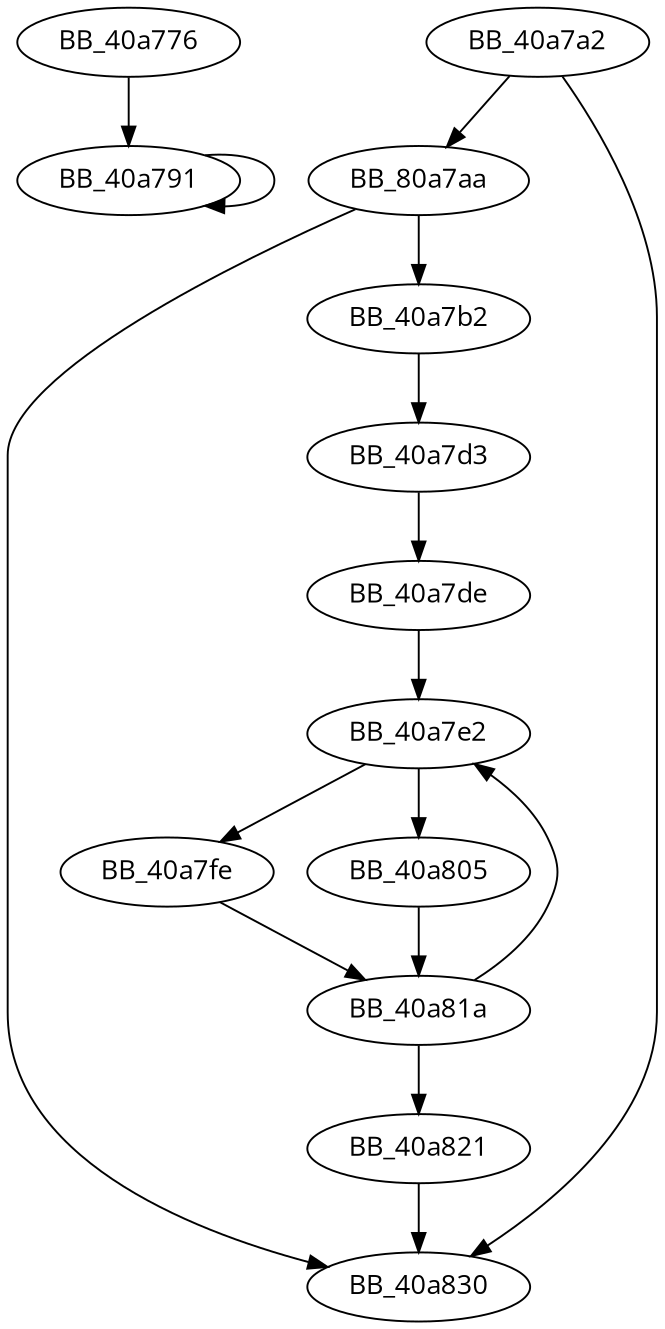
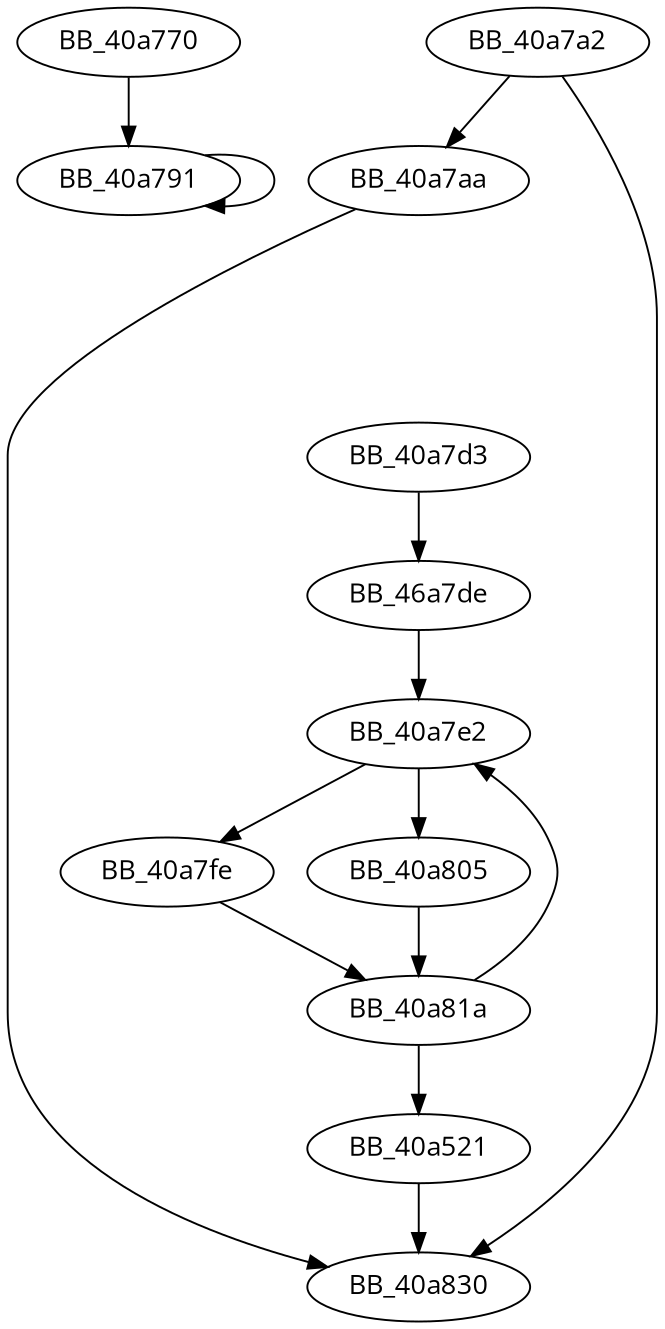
node "BB_40a776": label "BB_40a776" -> "BB_40a770"
node "BB_80a7aa": label "BB_80a7aa" -> "BB_40a7aa"
node "BB_40a7b2": removed
node "BB_40a7de": label "BB_40a7de" -> "BB_46a7de"
node "BB_40a821": label "BB_40a821" -> "BB_40a521"
